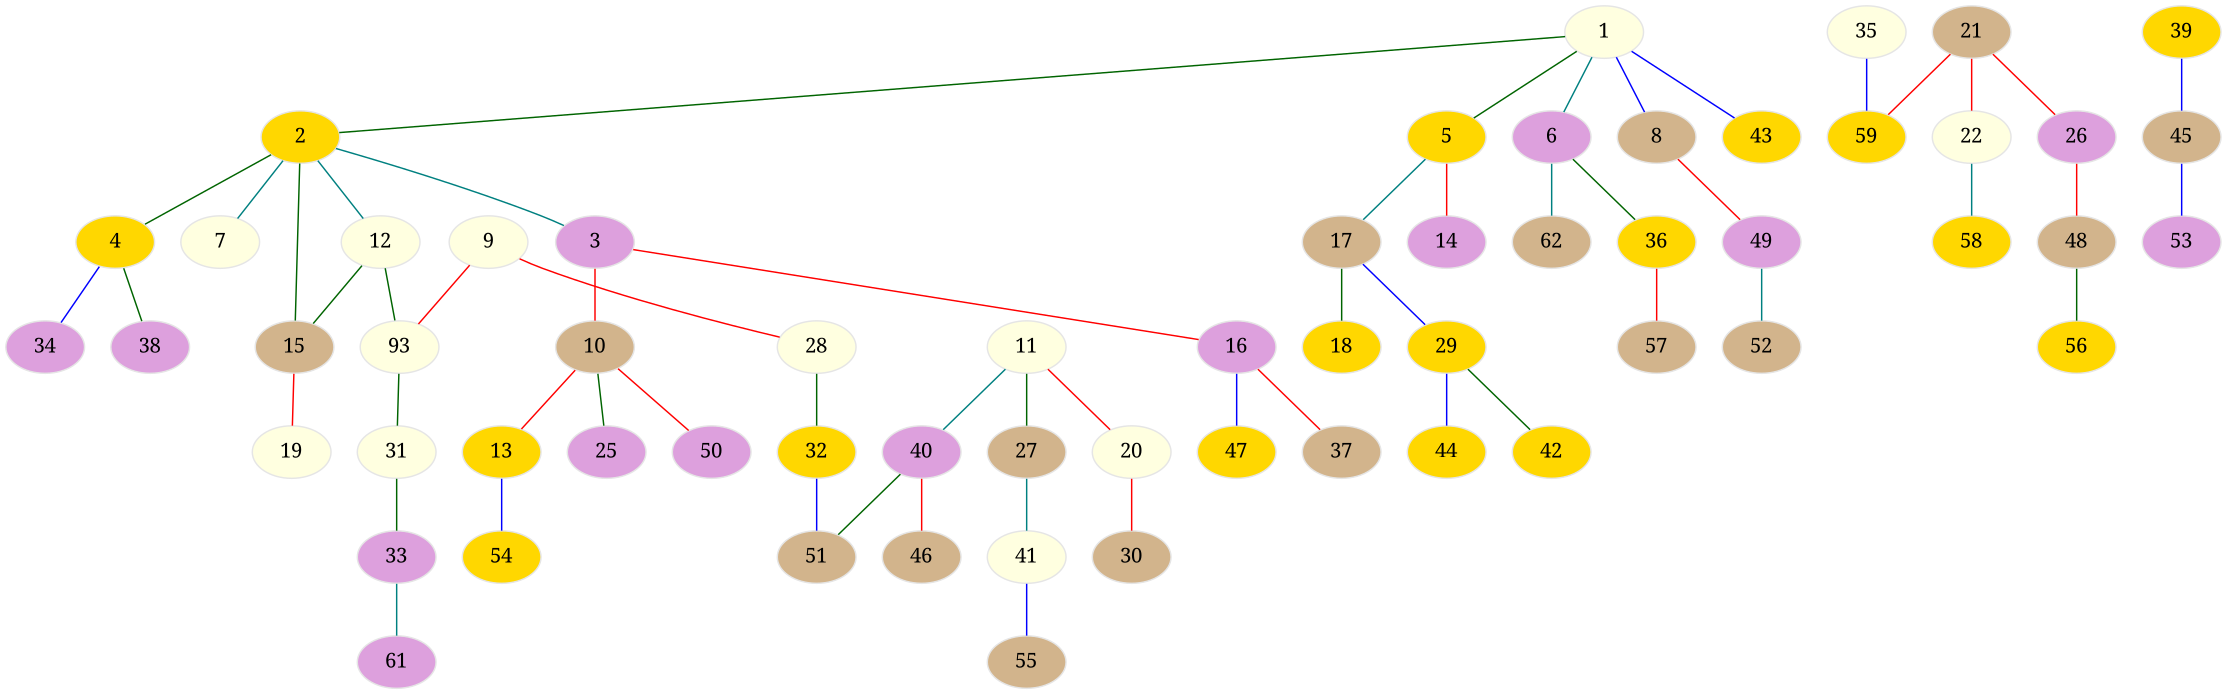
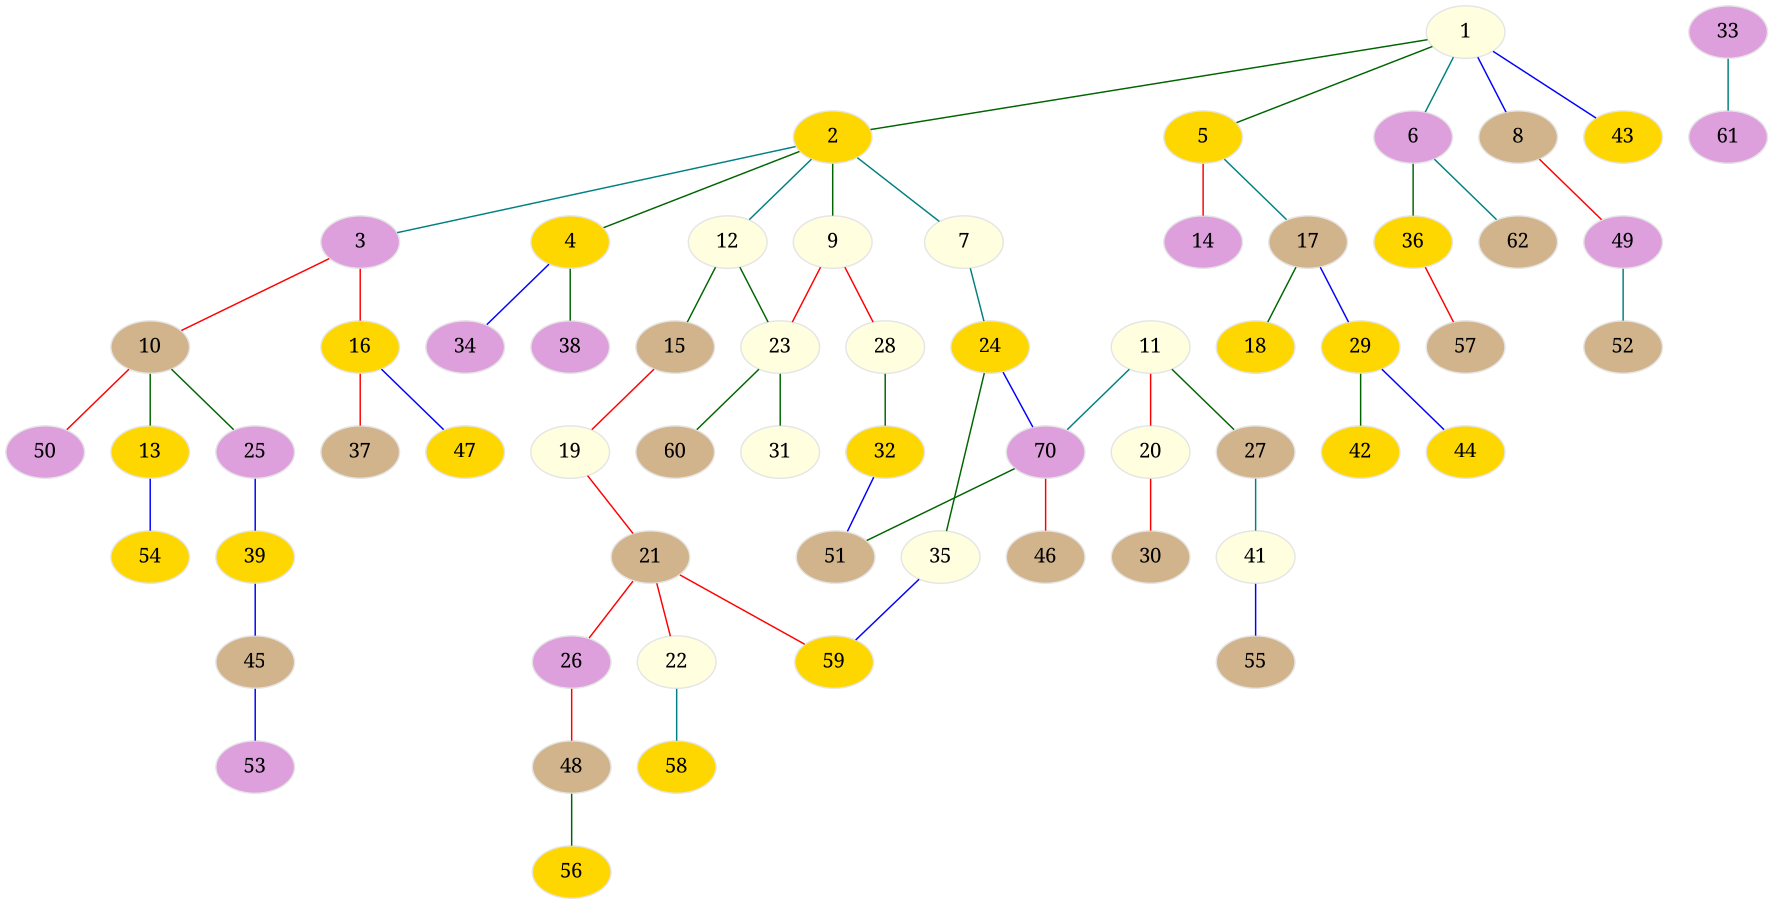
edge "2" -- "15": now "2" -- "9"
node "93": label "93" -> "23"
node "24": added
node "16": fillcolor plum -> gold
edge "10" -- "13": color red -> darkgreen
node "60": added
node "40": label "40" -> "70"
edge "25" -- "39": added
edge "31" -- "33": removed
edge "19" -- "21": added
